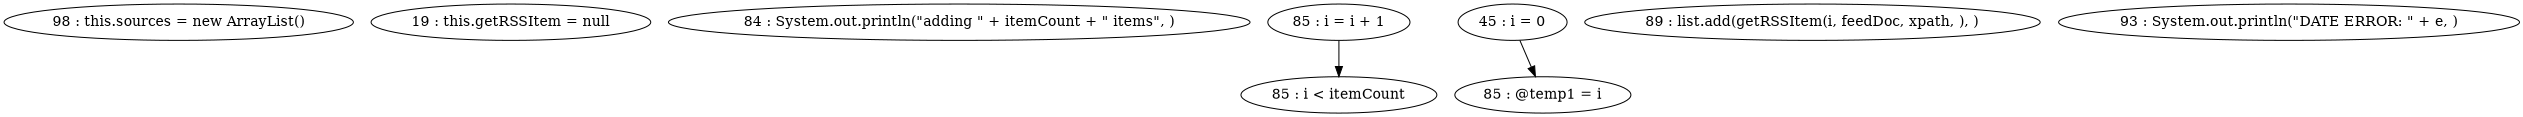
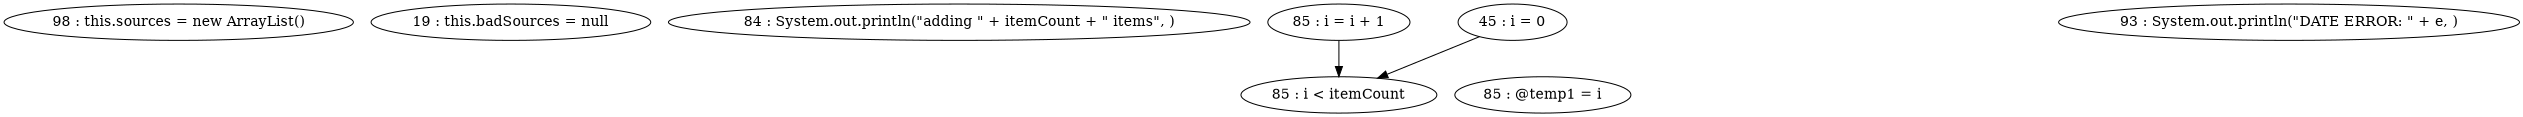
node "19 : this.getRSSItem = null": label "19 : this.getRSSItem = null" -> "19 : this.badSources = null"
node "89 : list.add(getRSSItem(i, feedDoc, xpath, ), )": removed
edge "45 : i = 0" -> "85 : @temp1 = i": now "45 : i = 0" -> "85 : i < itemCount"
